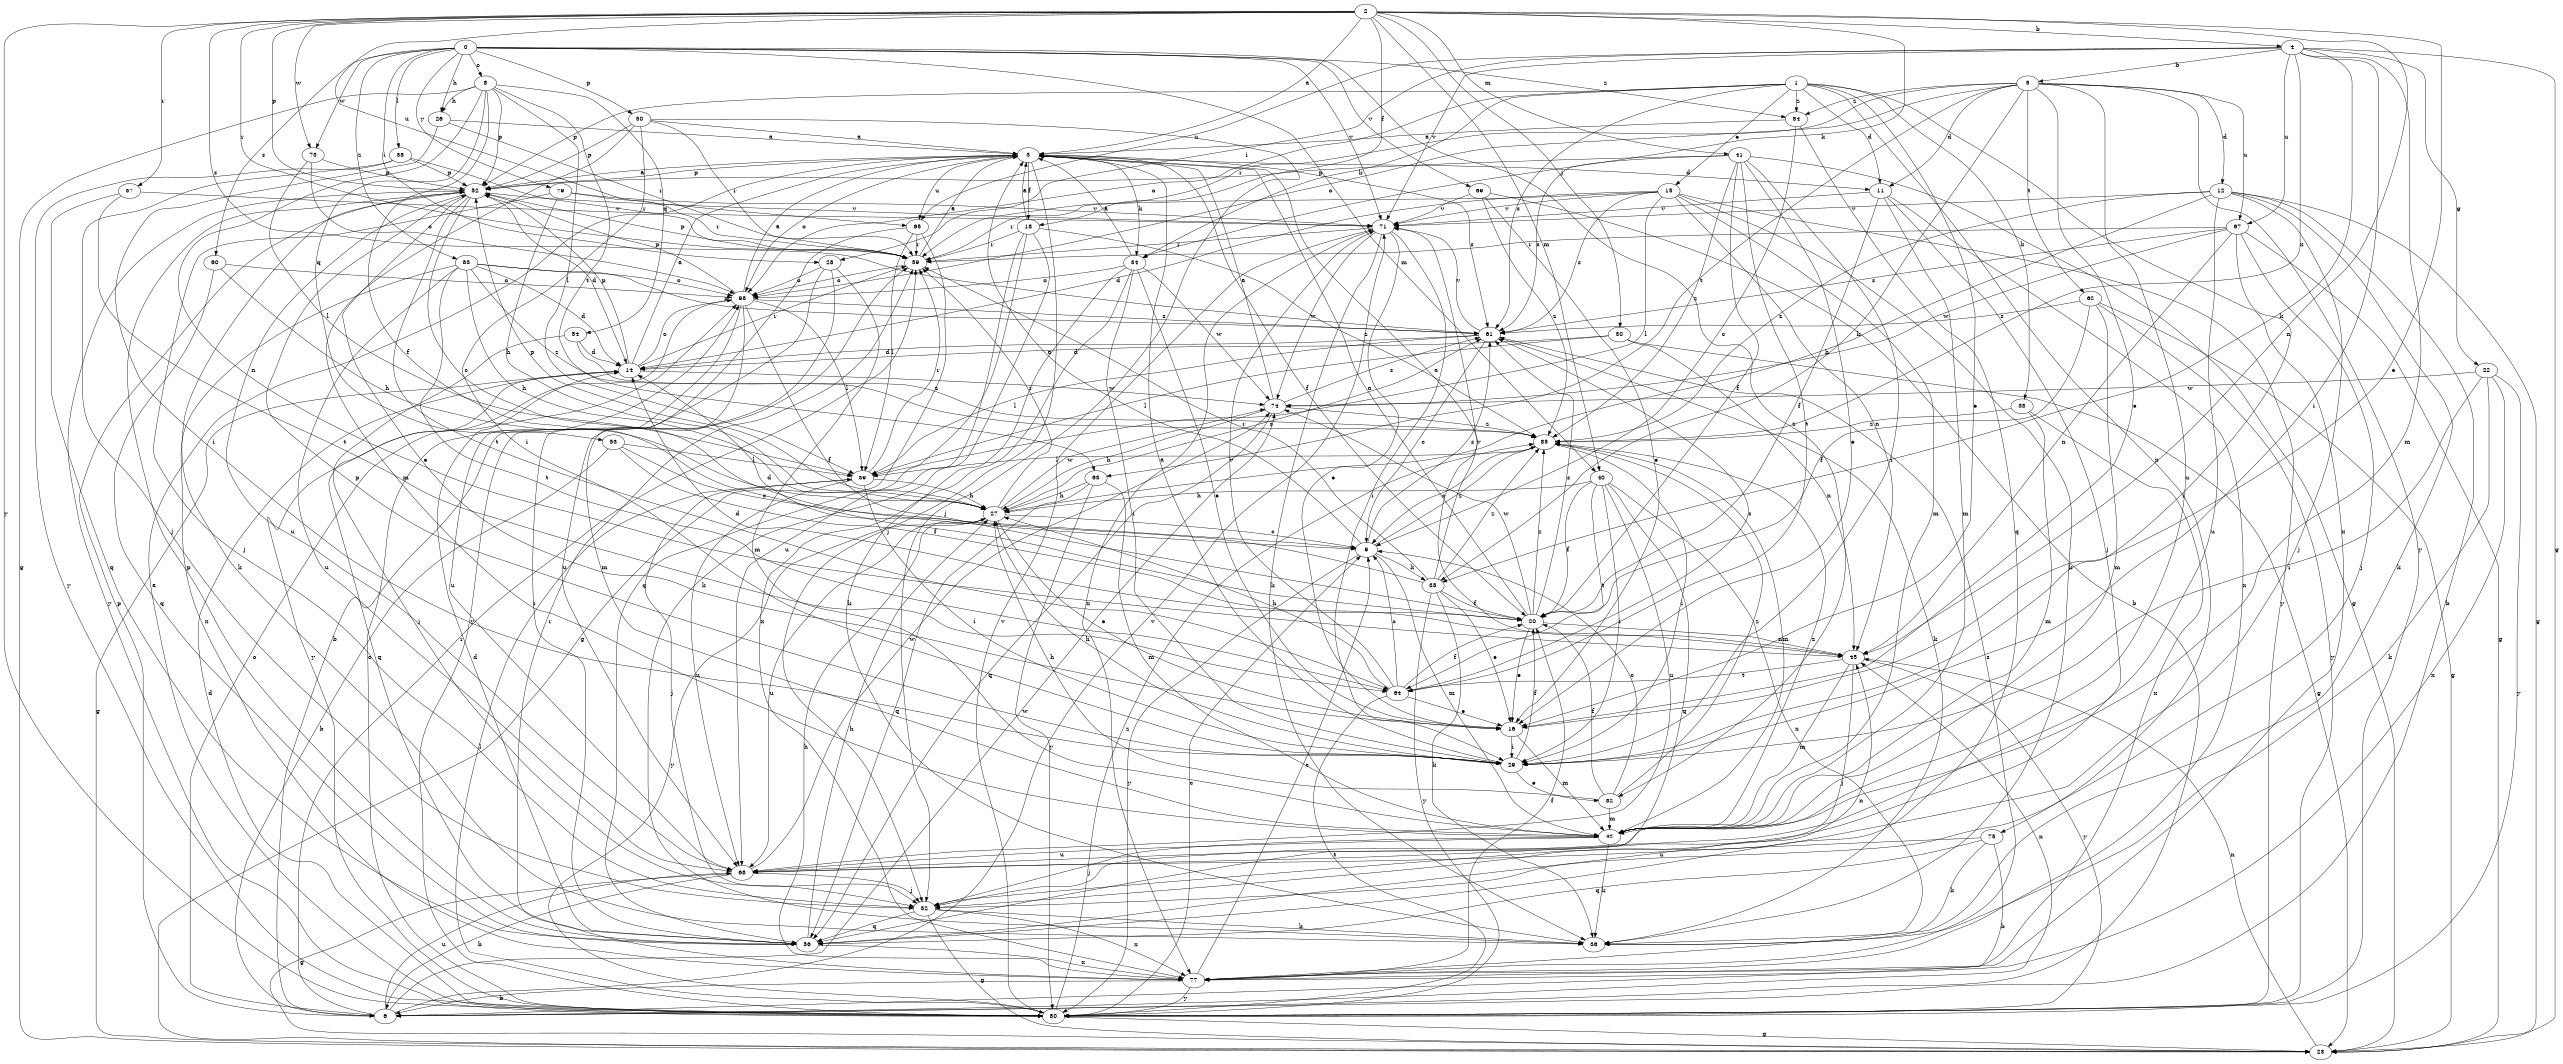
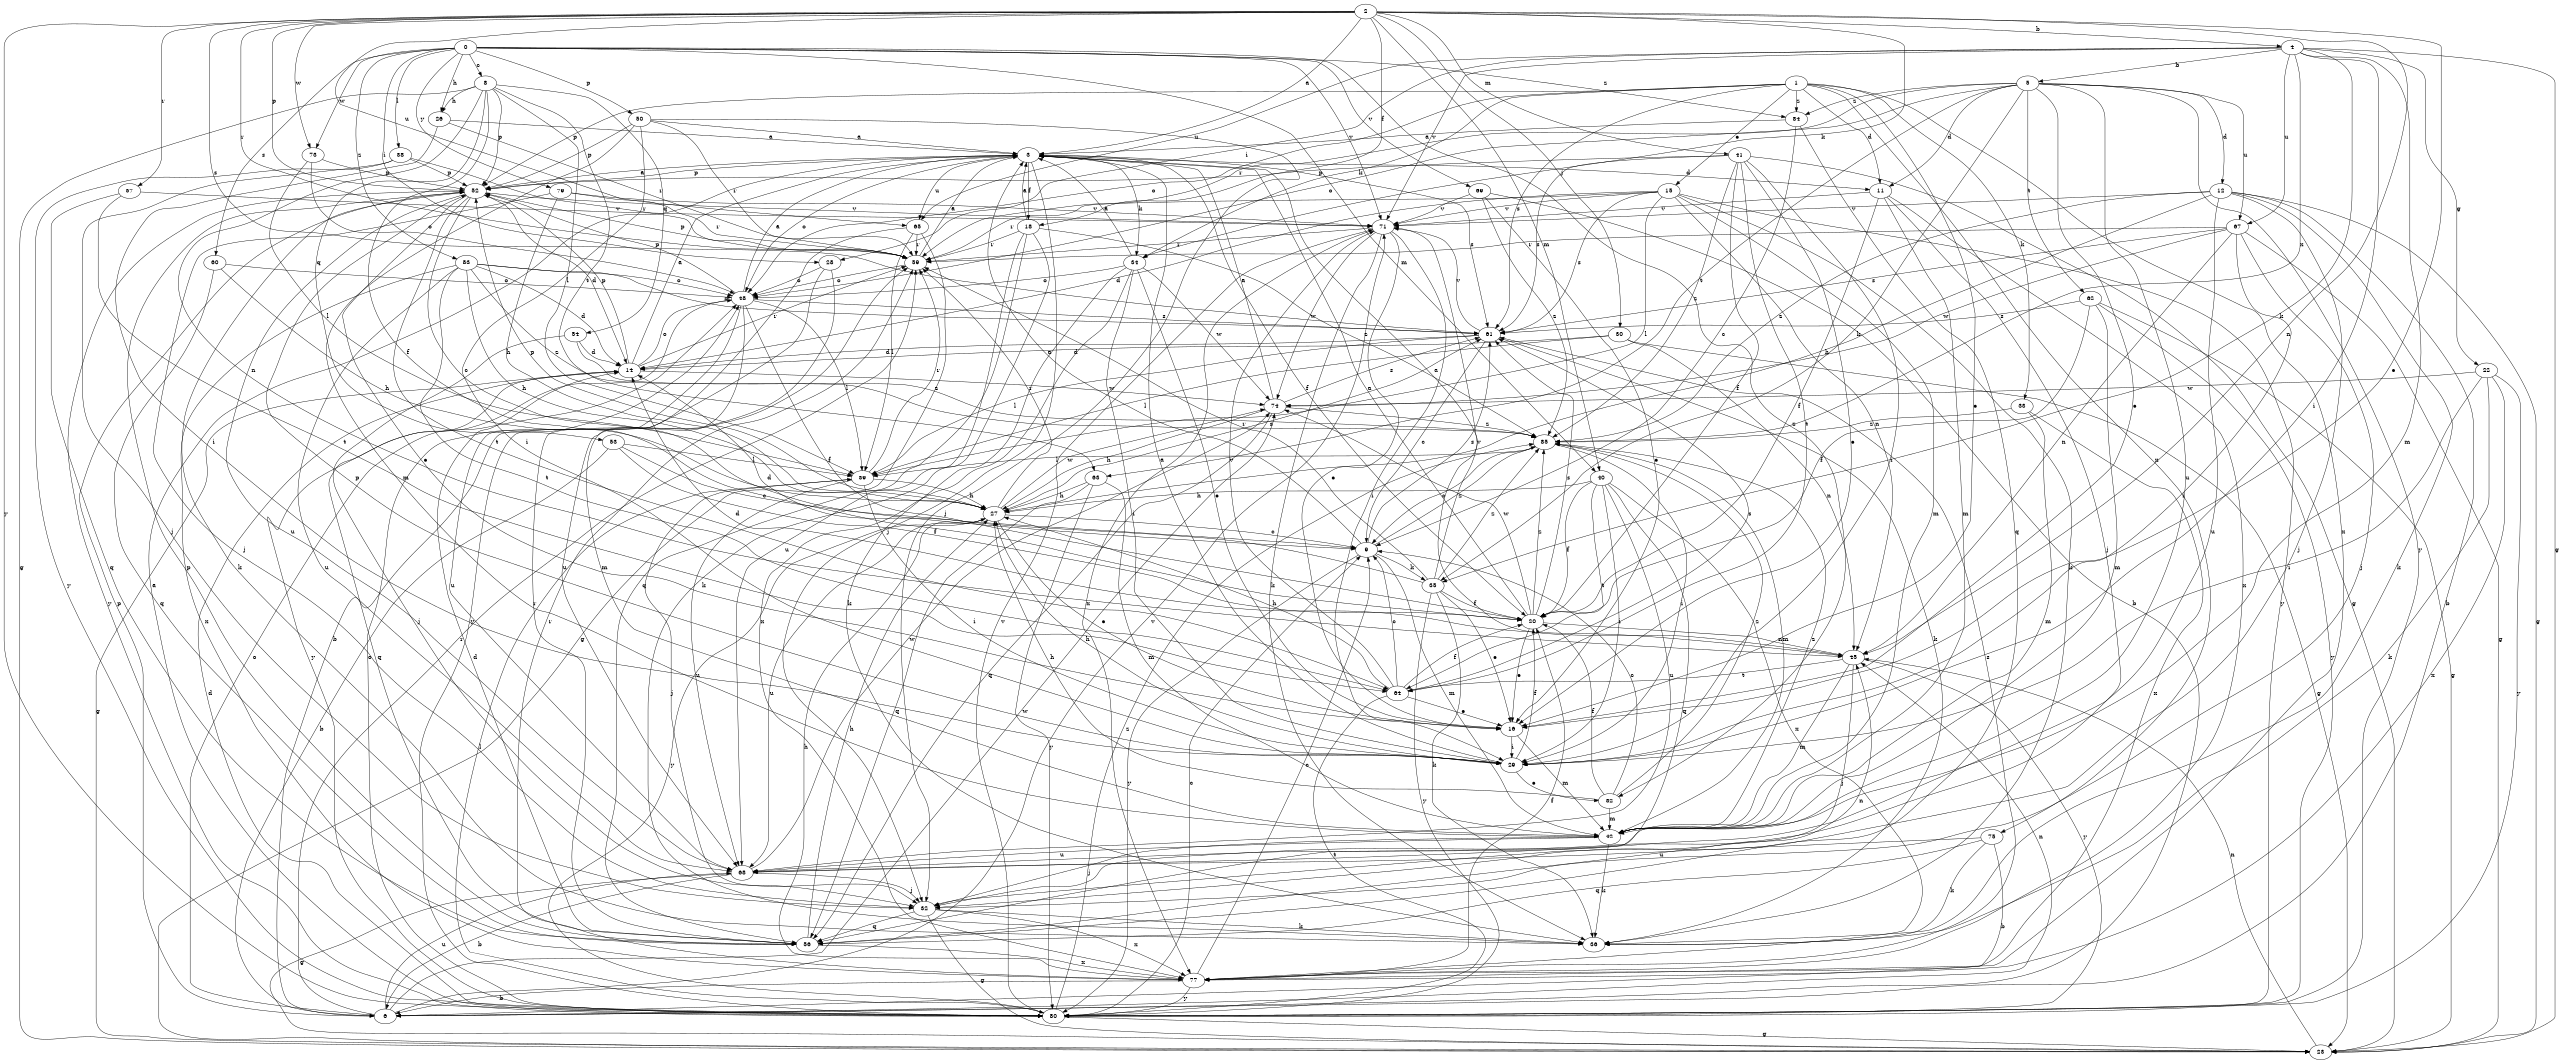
node "98": label "98" -> "48"
edge "28" -> "42": removed, label "m"
